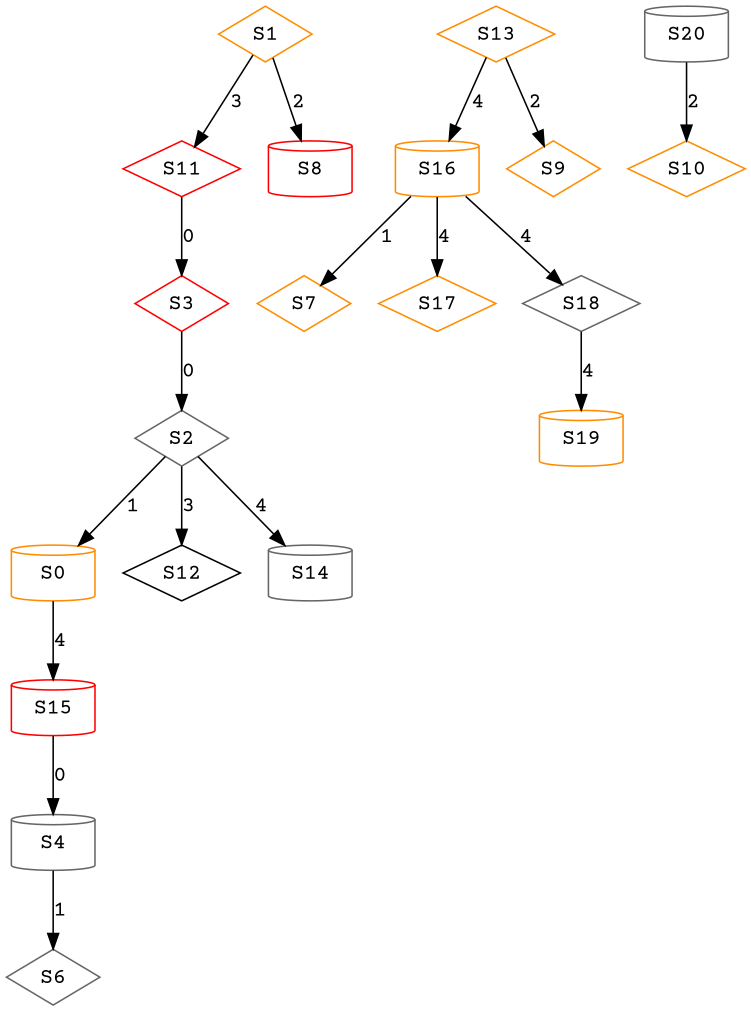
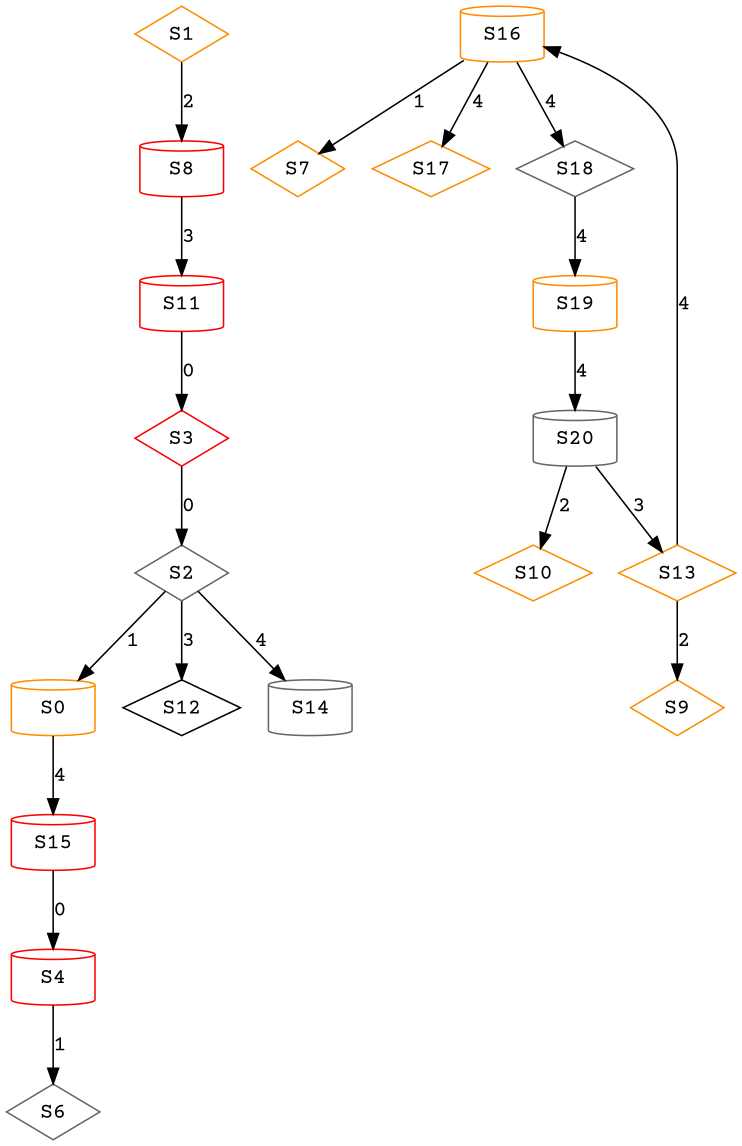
edge "S1" -> "S11": now "S8" -> "S11"
node "S11": shape diamond -> cylinder
edge "S19" -> "S20": added, label "4"
edge "S20" -> "S13": added, label "3"
node "S4": color gray40 -> red
